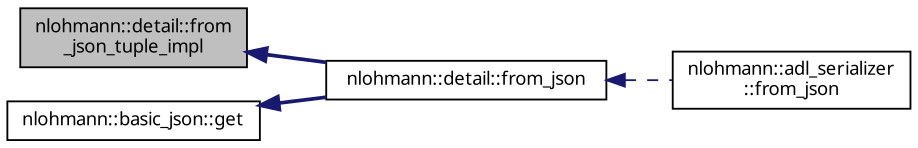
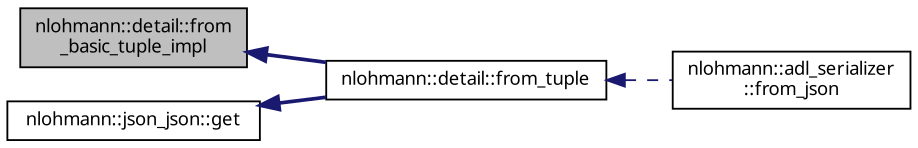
node "nlohmann::detail::from _json_tuple_impl": label "nlohmann::detail::from _json_tuple_impl" -> "nlohmann::detail::from _basic_tuple_impl"
node "nlohmann::detail::from_json": label "nlohmann::detail::from_json" -> "nlohmann::detail::from_tuple"
node "nlohmann::basic_json::get": label "nlohmann::basic_json::get" -> "nlohmann::json_json::get"
